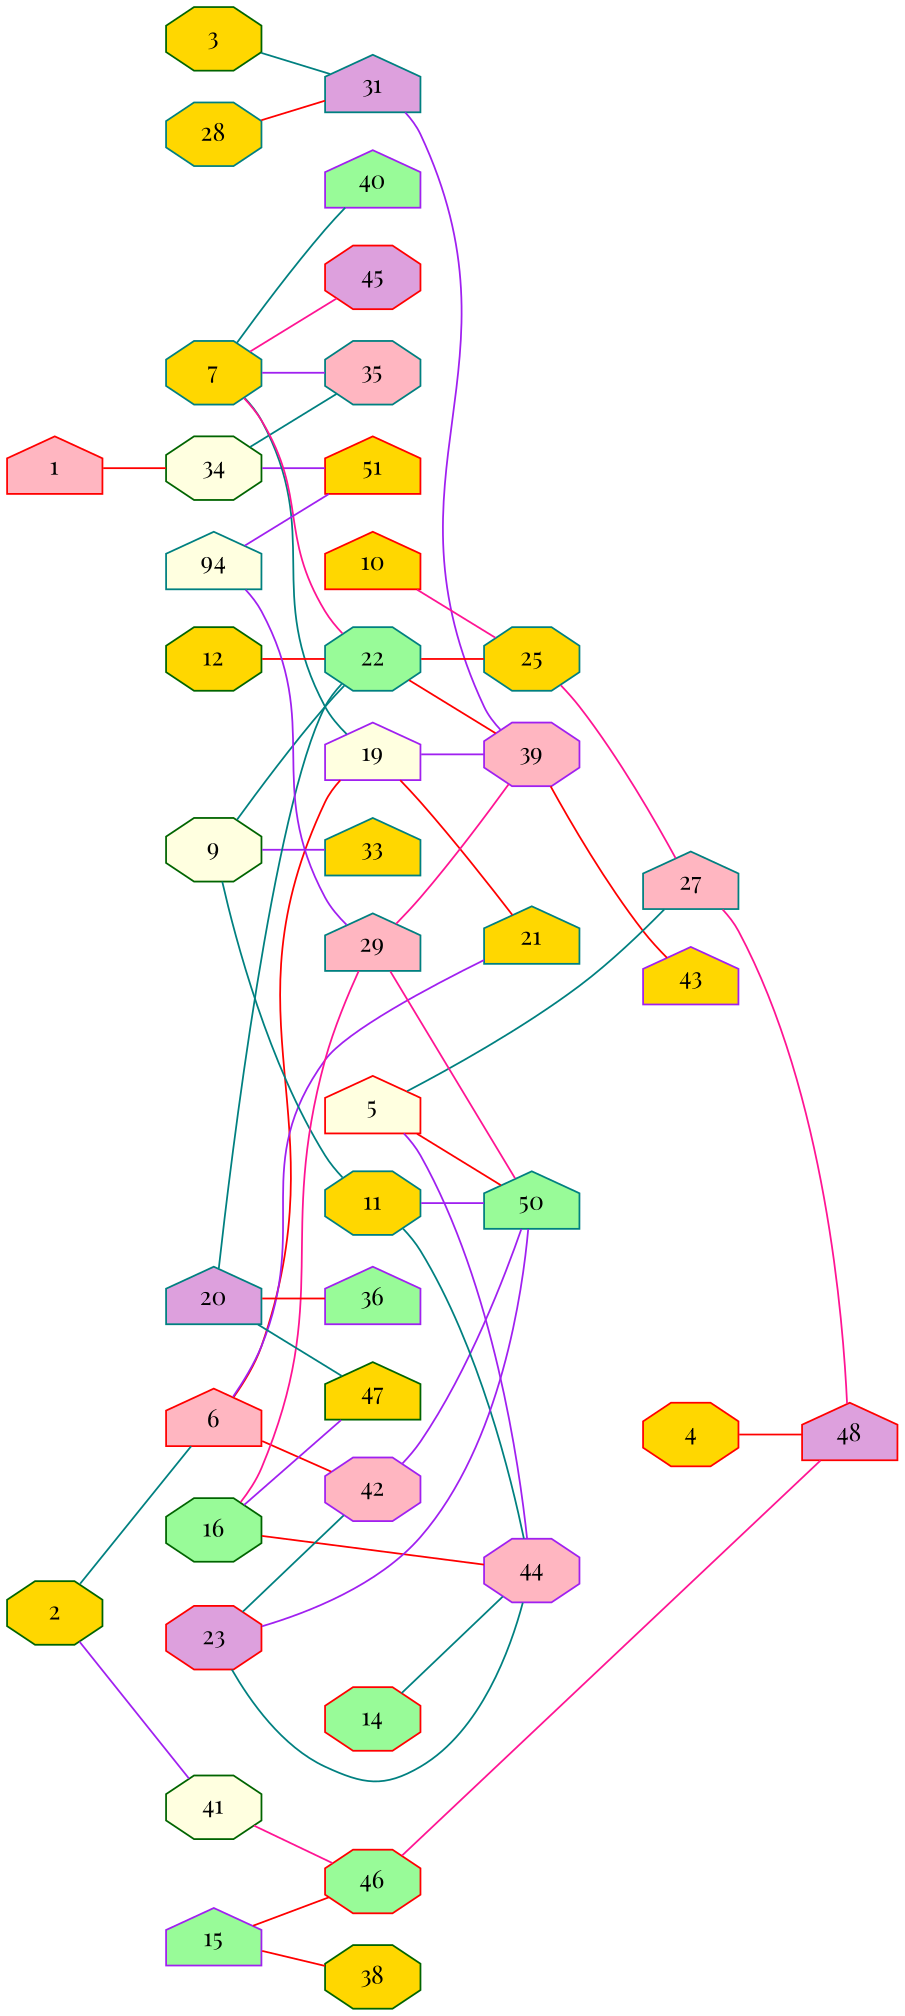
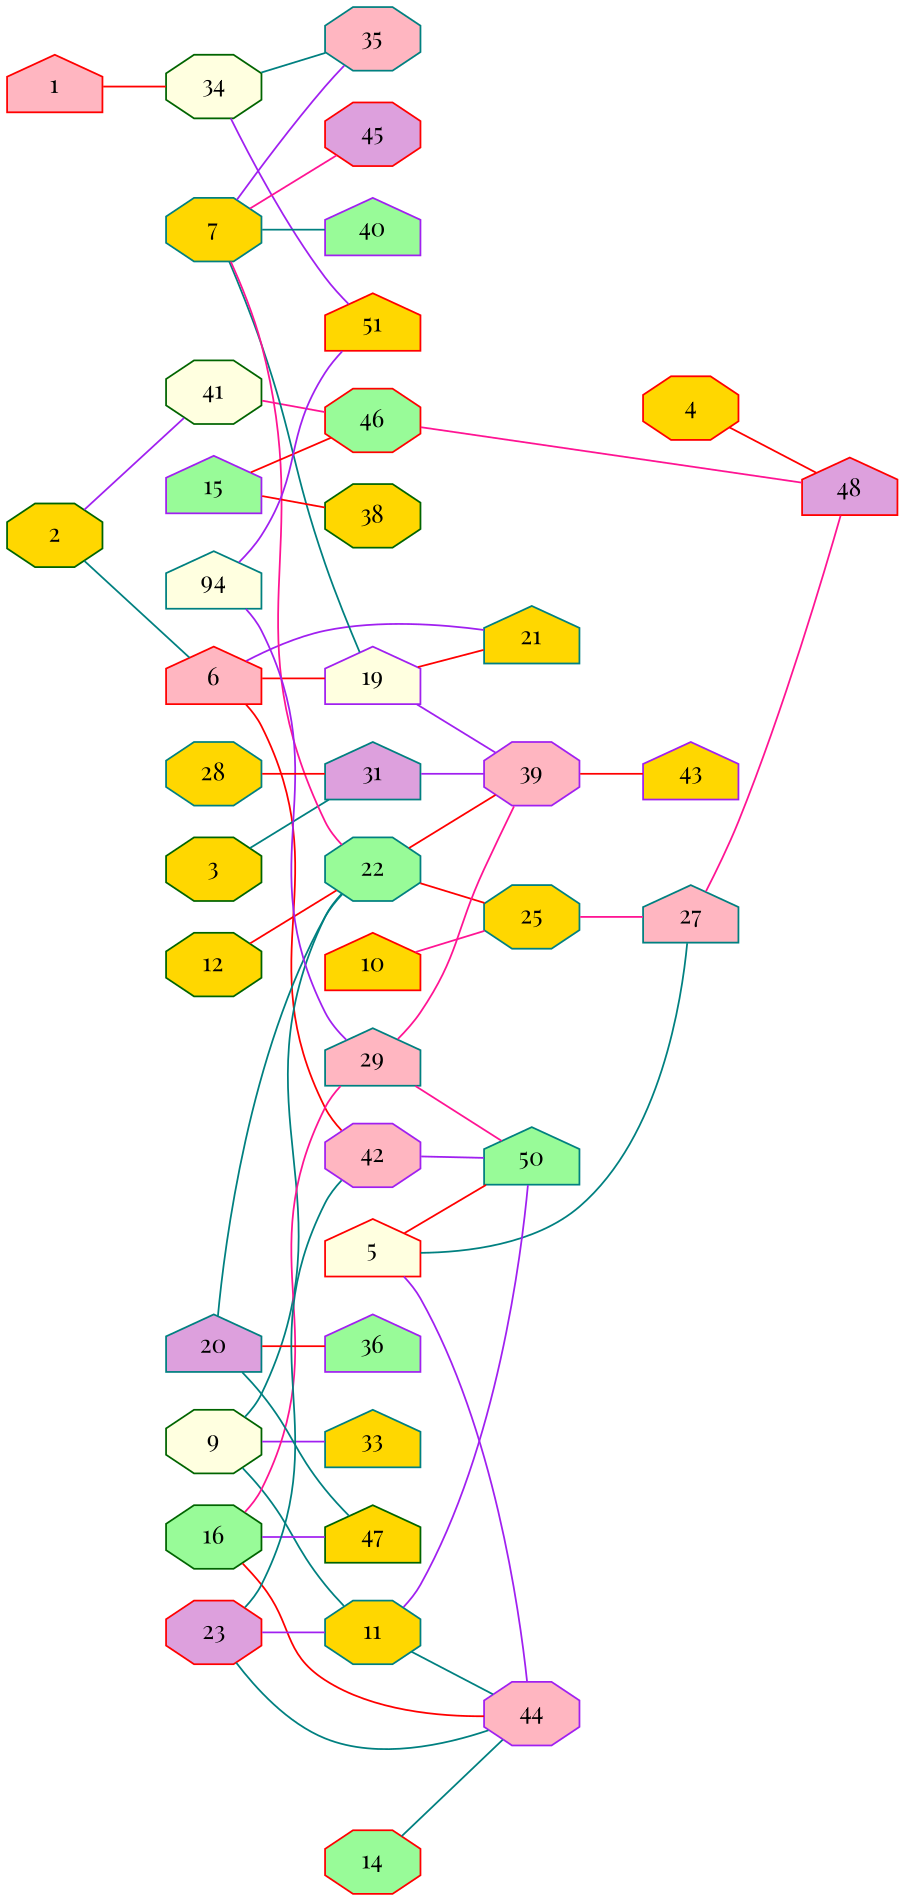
edge "50" -- "23": now "11" -- "23"
